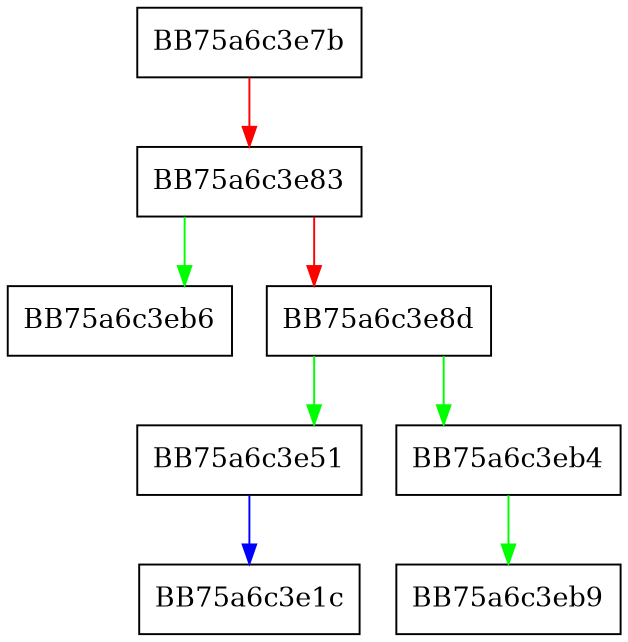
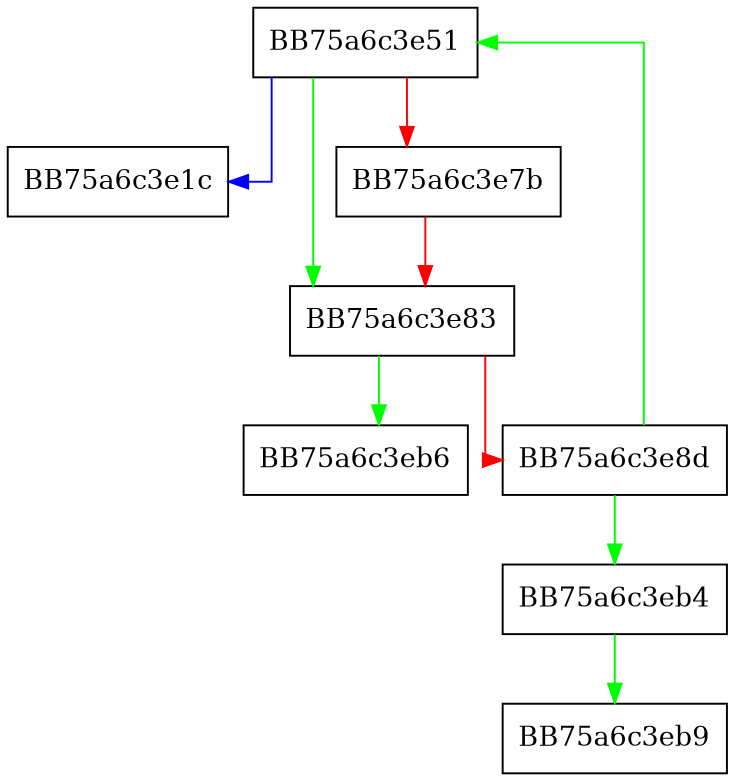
edge "BB75a6c3e51" -> "BB75a6c3e7b": added
edge "BB75a6c3e51" -> "BB75a6c3e83": added
